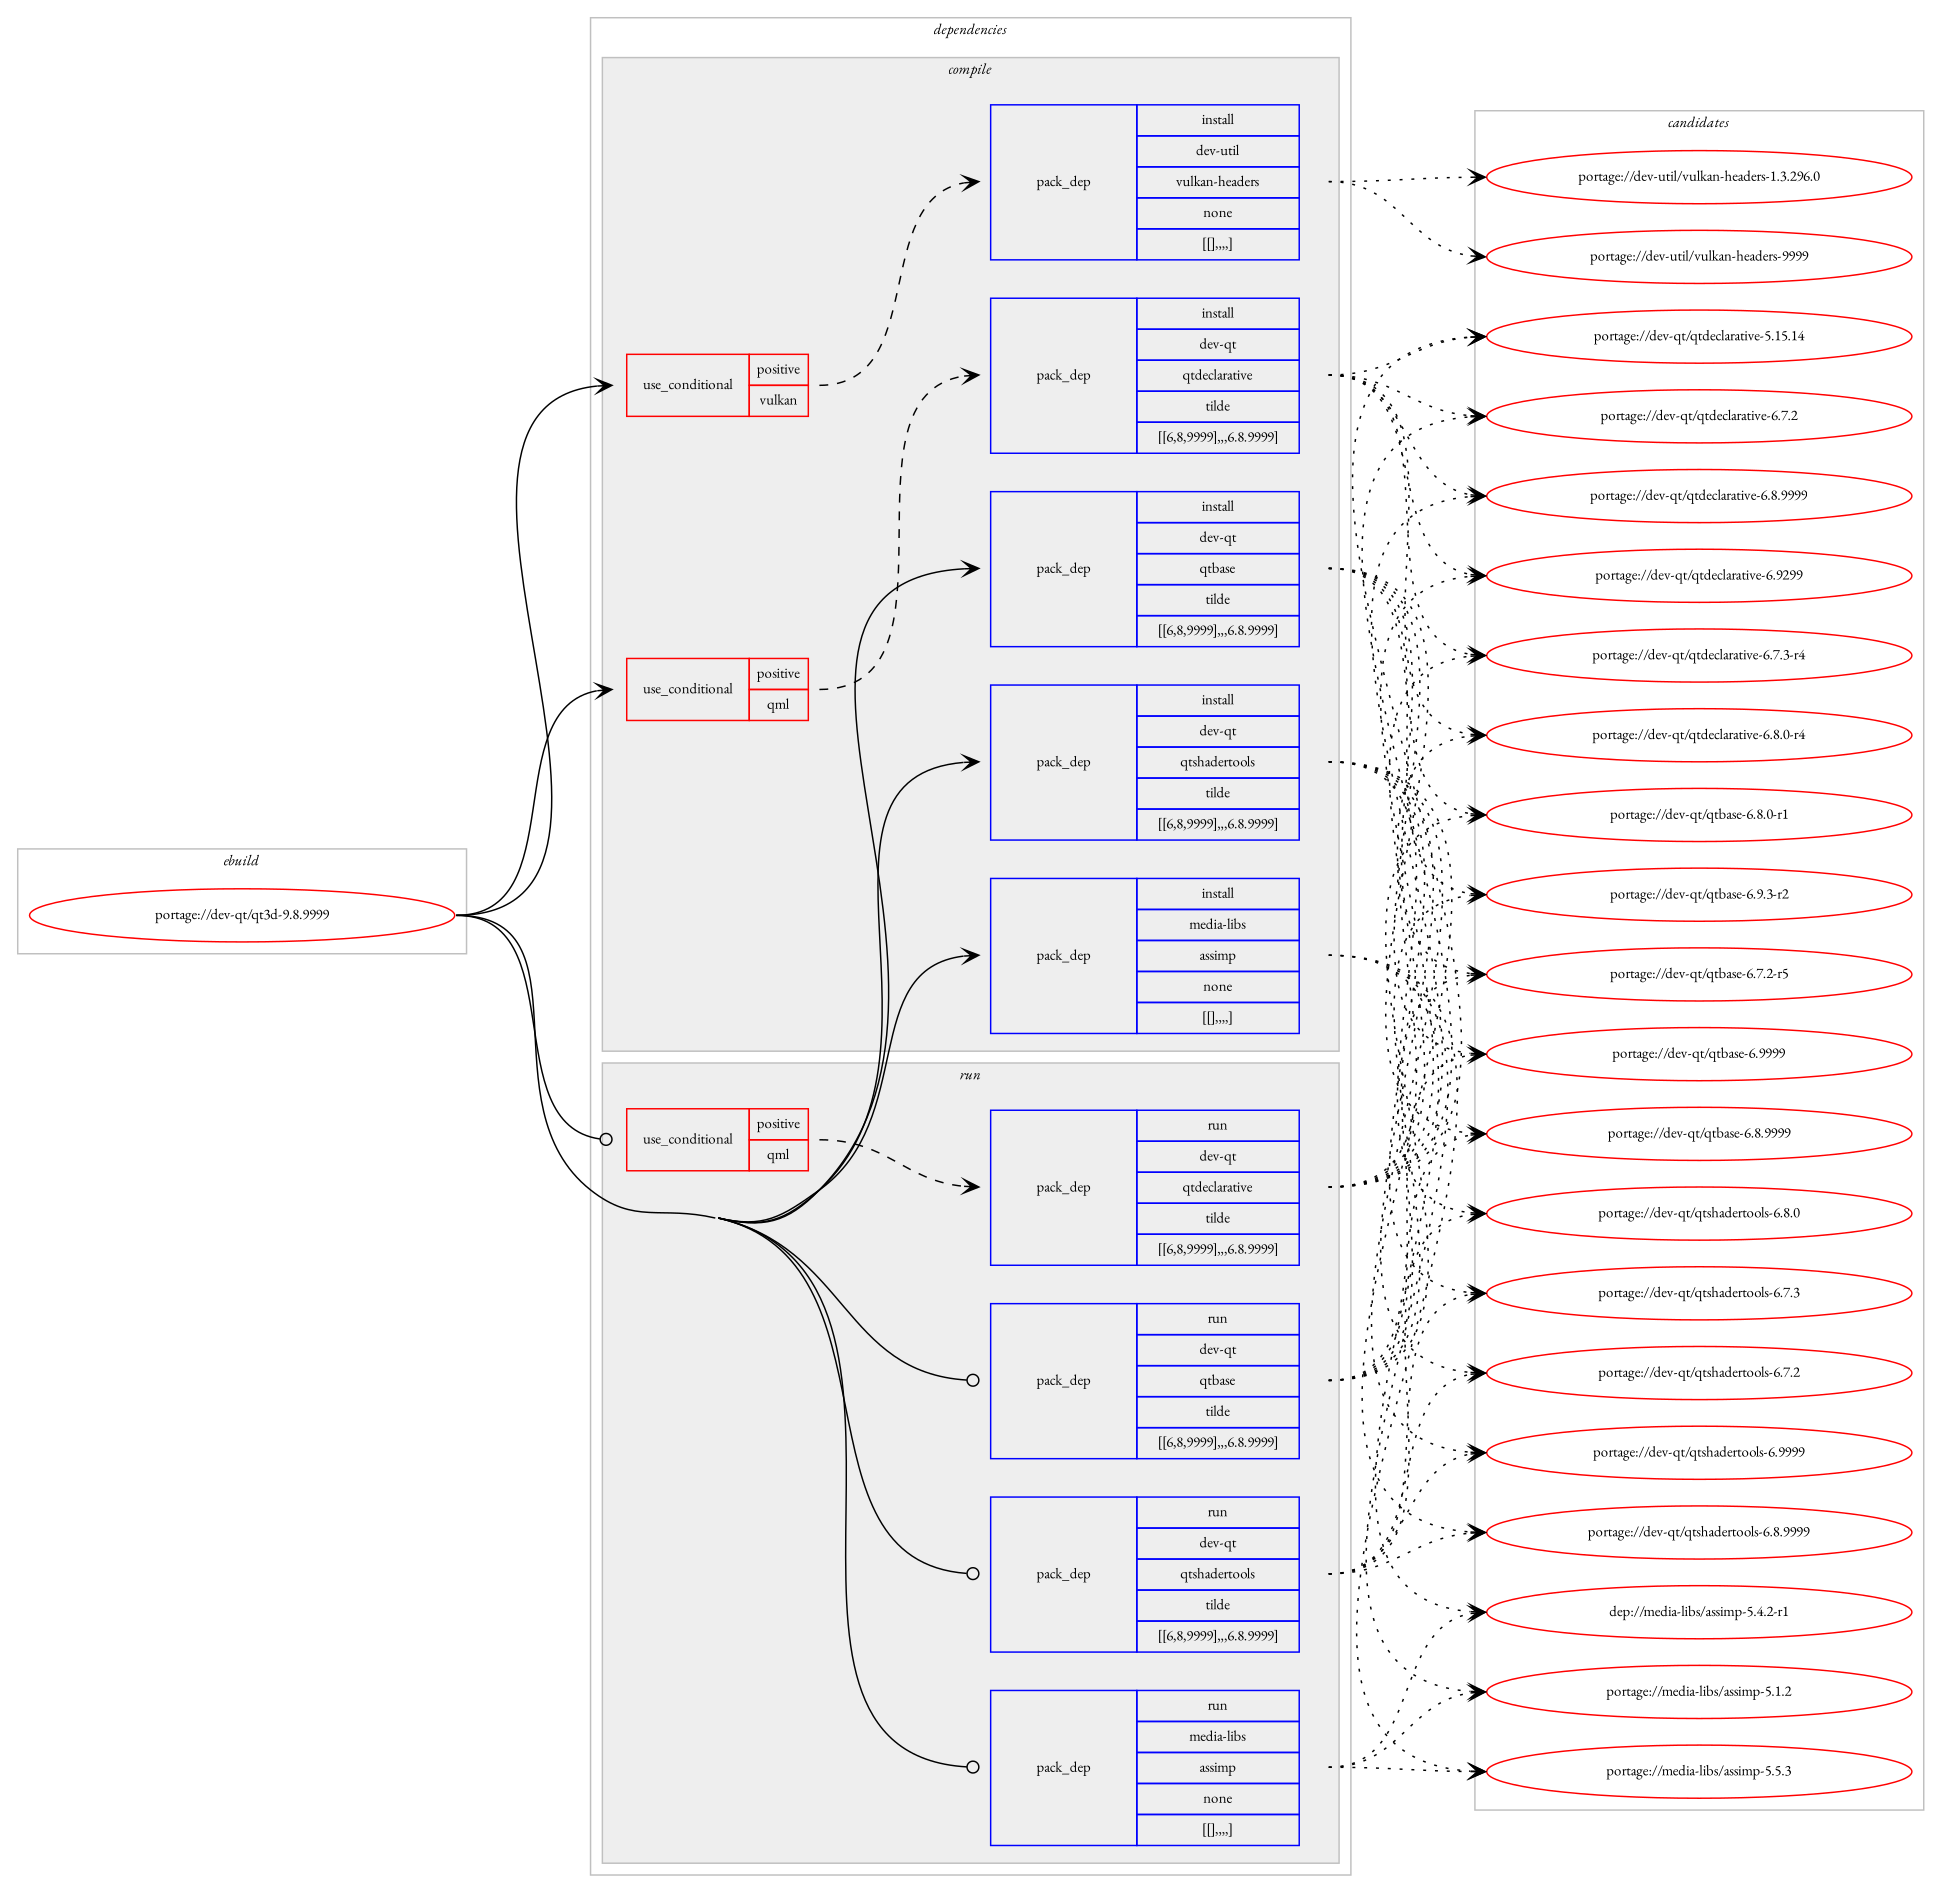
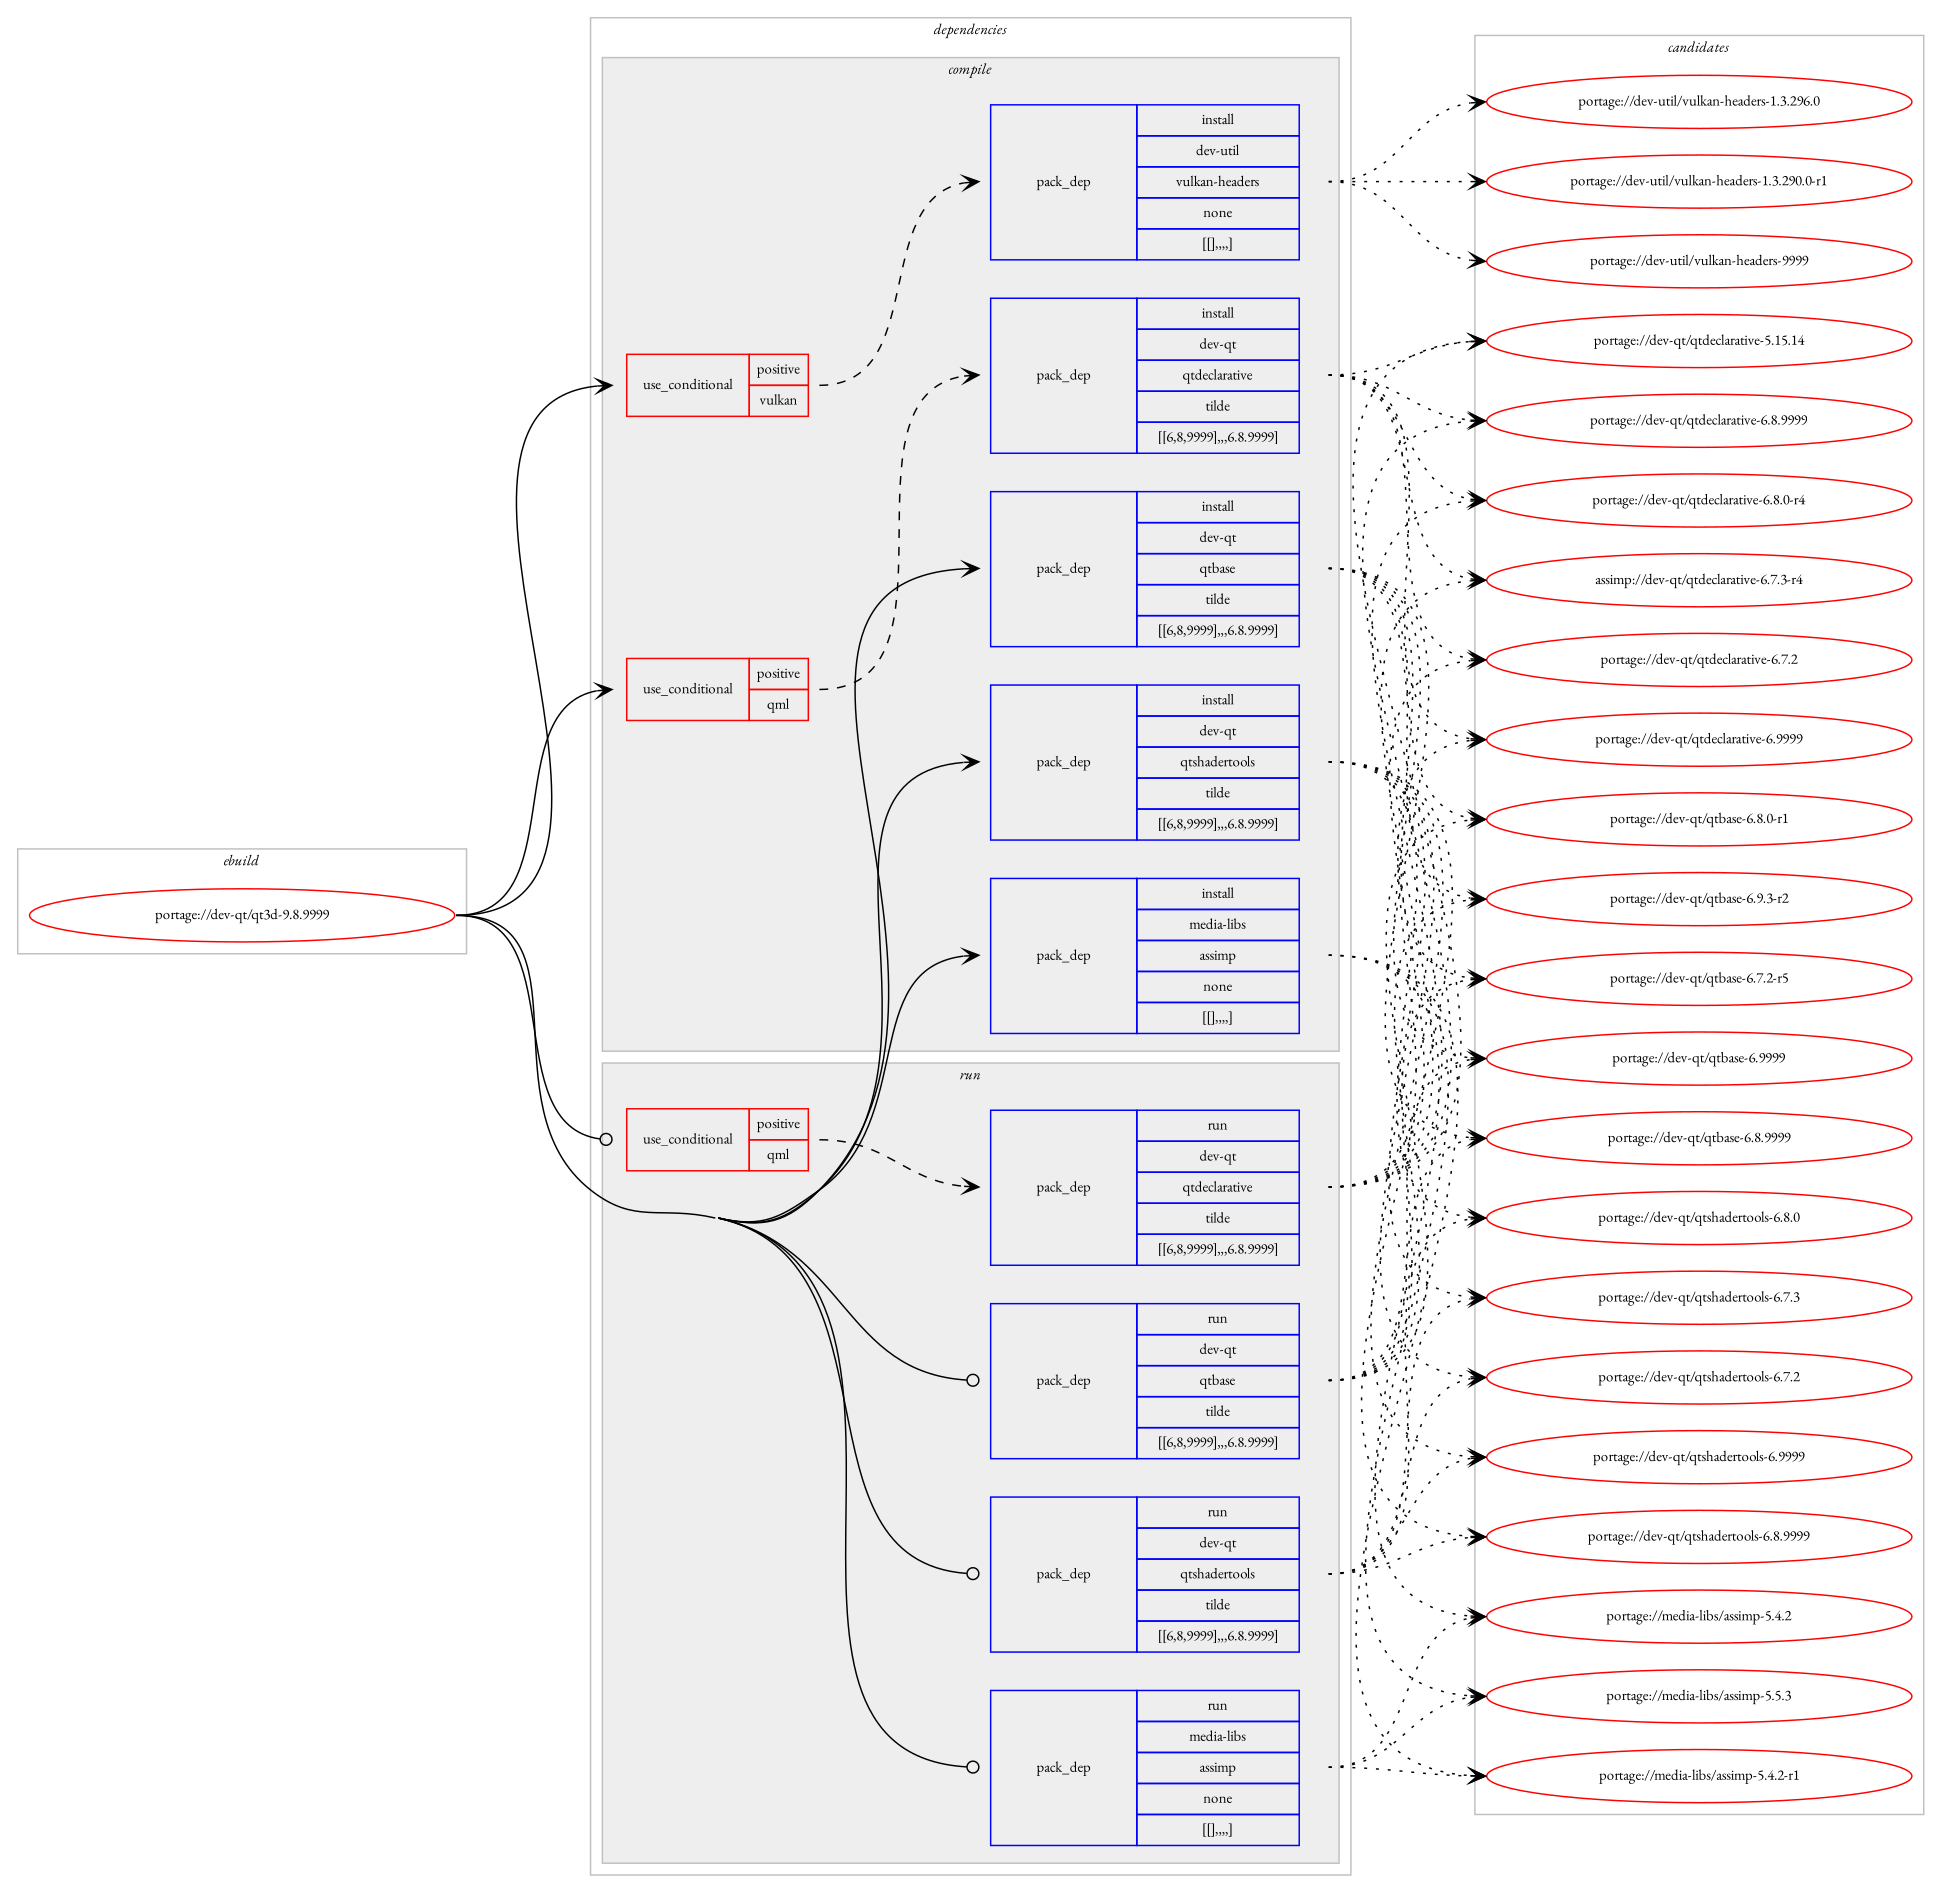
node "portage://dev-util/vulkan-headers-1.3.290.0-r1": added
node "portage://dev-qt/qtdeclarative-6.9299": label "portage://dev-qt/qtdeclarative-6.9299" -> "portage://dev-qt/qtdeclarative-6.9999"
node "portage://dev-qt/qtdeclarative-6.7.3-r4": label "portage://dev-qt/qtdeclarative-6.7.3-r4" -> "assimp://dev-qt/qtdeclarative-6.7.3-r4"
node "dep://media-libs/assimp-5.4.2-r1": label "dep://media-libs/assimp-5.4.2-r1" -> "portage://media-libs/assimp-5.4.2-r1"
node "portage://media-libs/assimp-5.1.2": label "portage://media-libs/assimp-5.1.2" -> "portage://media-libs/assimp-5.4.2"
